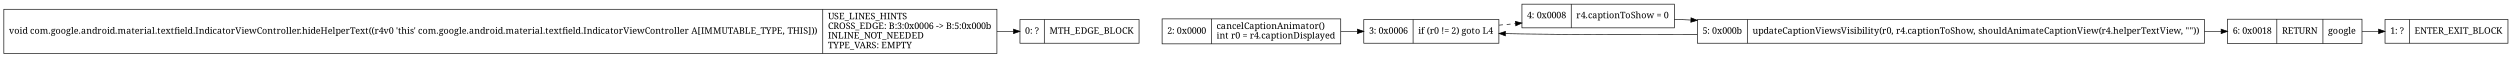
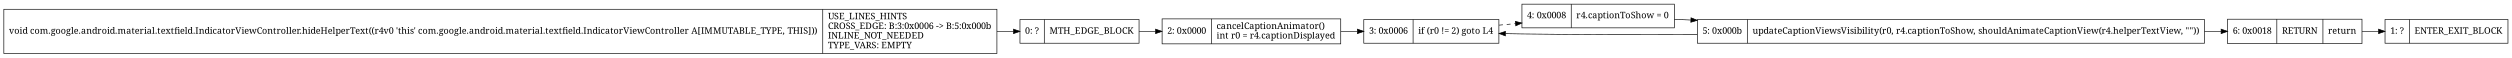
edge "0: ?" -> "2: 0x0000": added
node "6: 0x0018": text "google" -> "return"
